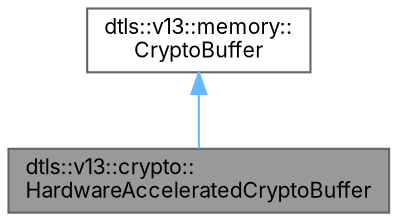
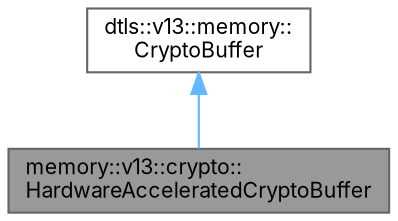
node "dtls::v13::crypto:: HardwareAcceleratedCryptoBuffer": label "dtls::v13::crypto:: HardwareAcceleratedCryptoBuffer" -> "memory::v13::crypto:: HardwareAcceleratedCryptoBuffer"
